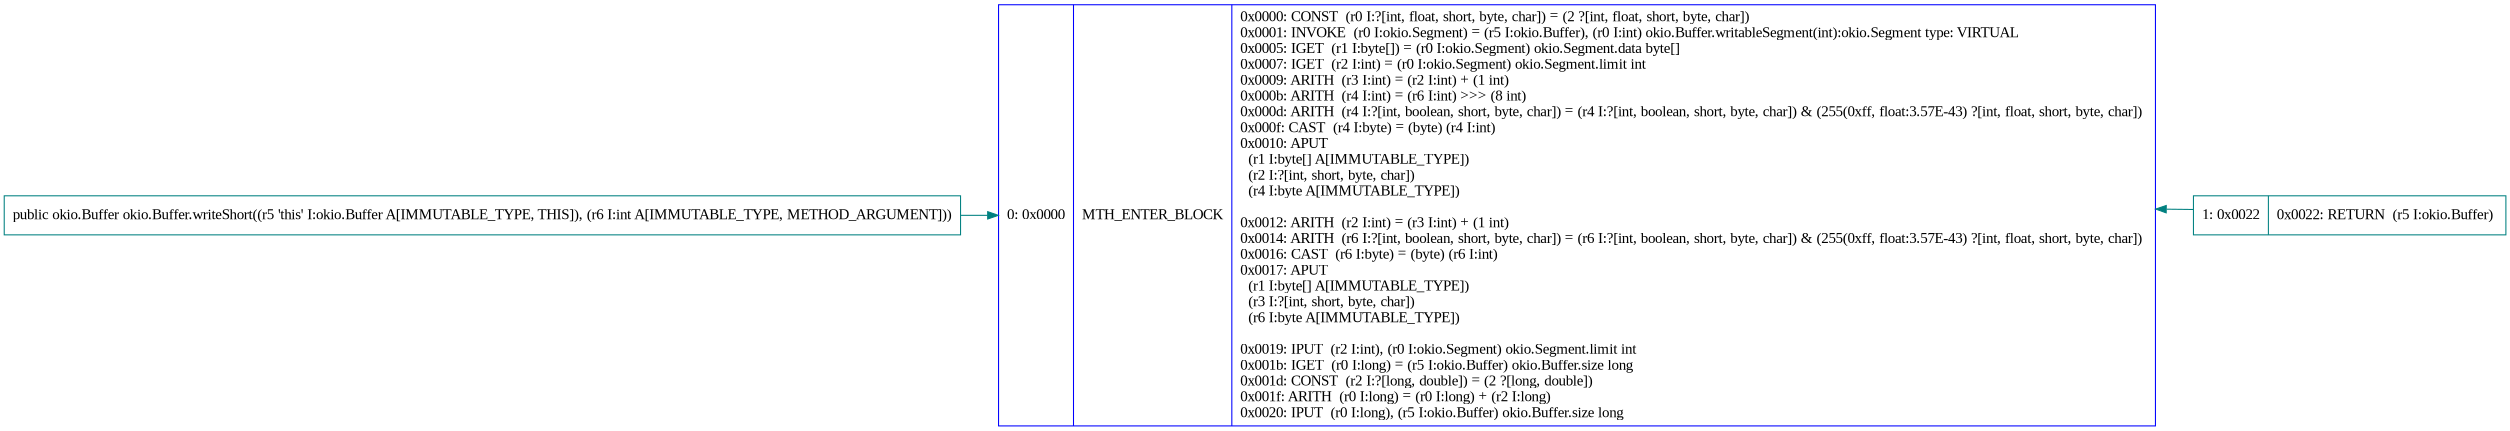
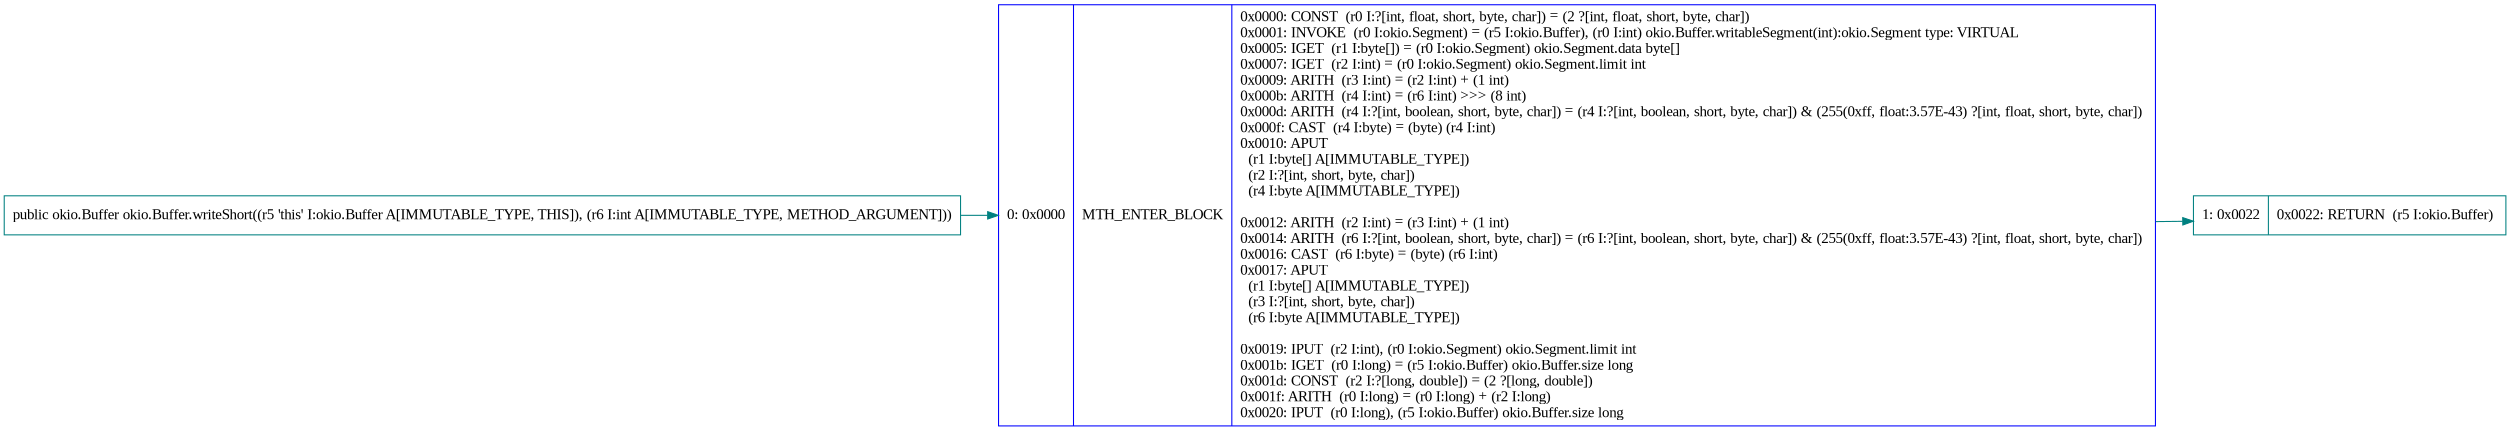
edge "1: 0x0022" -> "0: 0x0000": reversed
